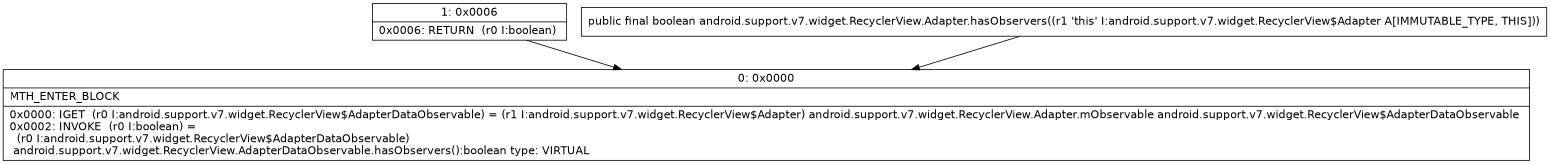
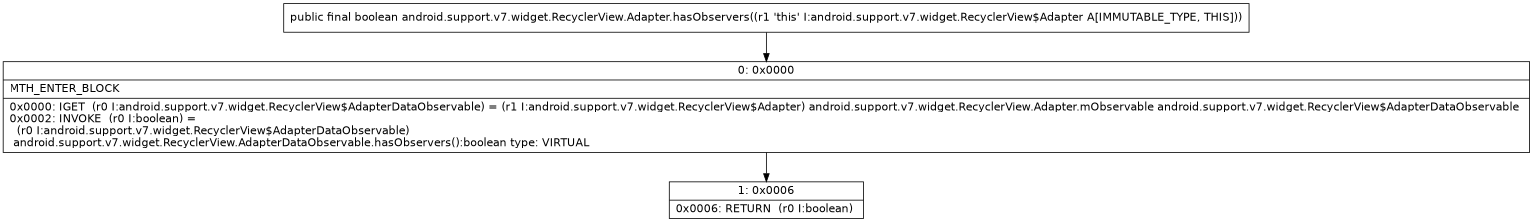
edge "1: 0x0006" -> "0: 0x0000": reversed
